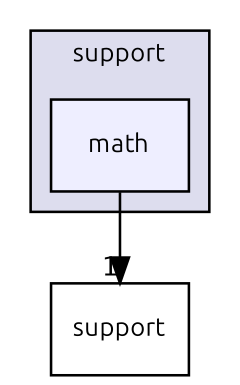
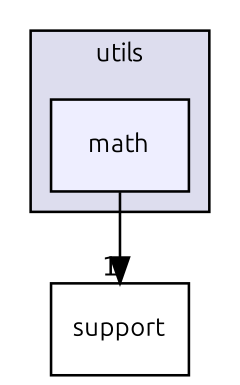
cluster "support": label "support" -> "utils"
